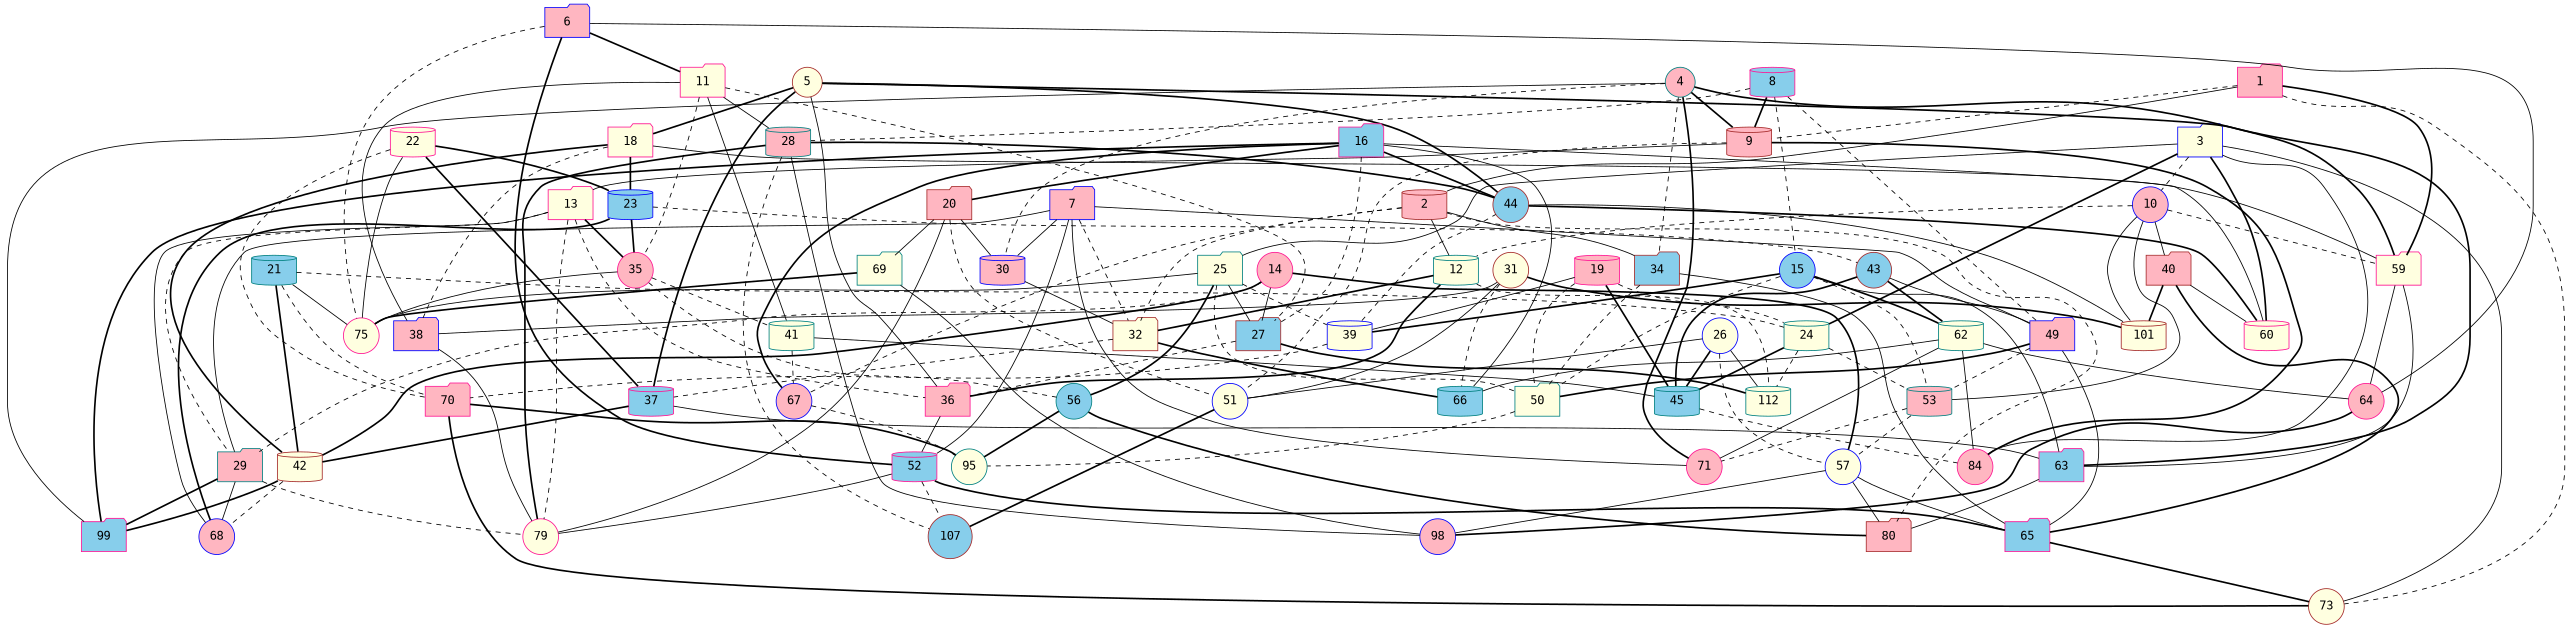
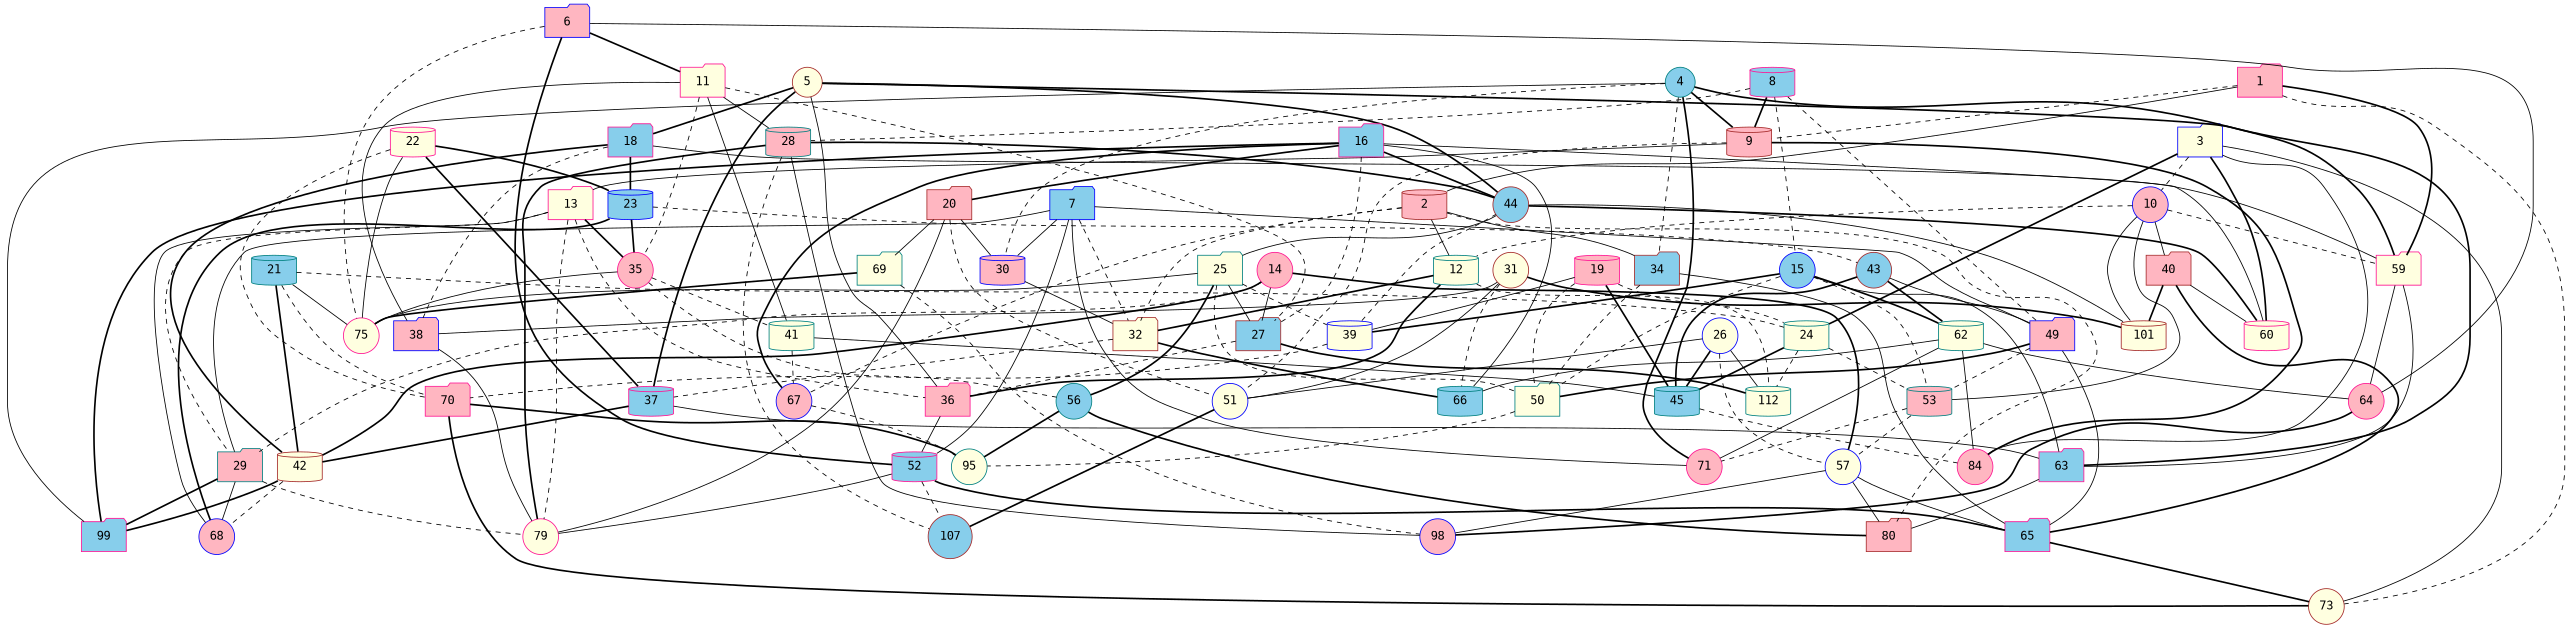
node "4": fillcolor lightpink -> skyblue
node "18": fillcolor lightyellow -> skyblue
edge "3" -- "25": now "44" -- "25"
node "7": fillcolor lightpink -> skyblue
edge "69" -- "98": style solid -> dashed
